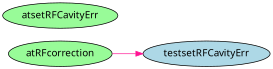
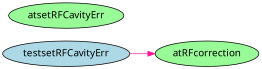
edge "atRFcorrection" -> "testsetRFCavityErr": reversed
